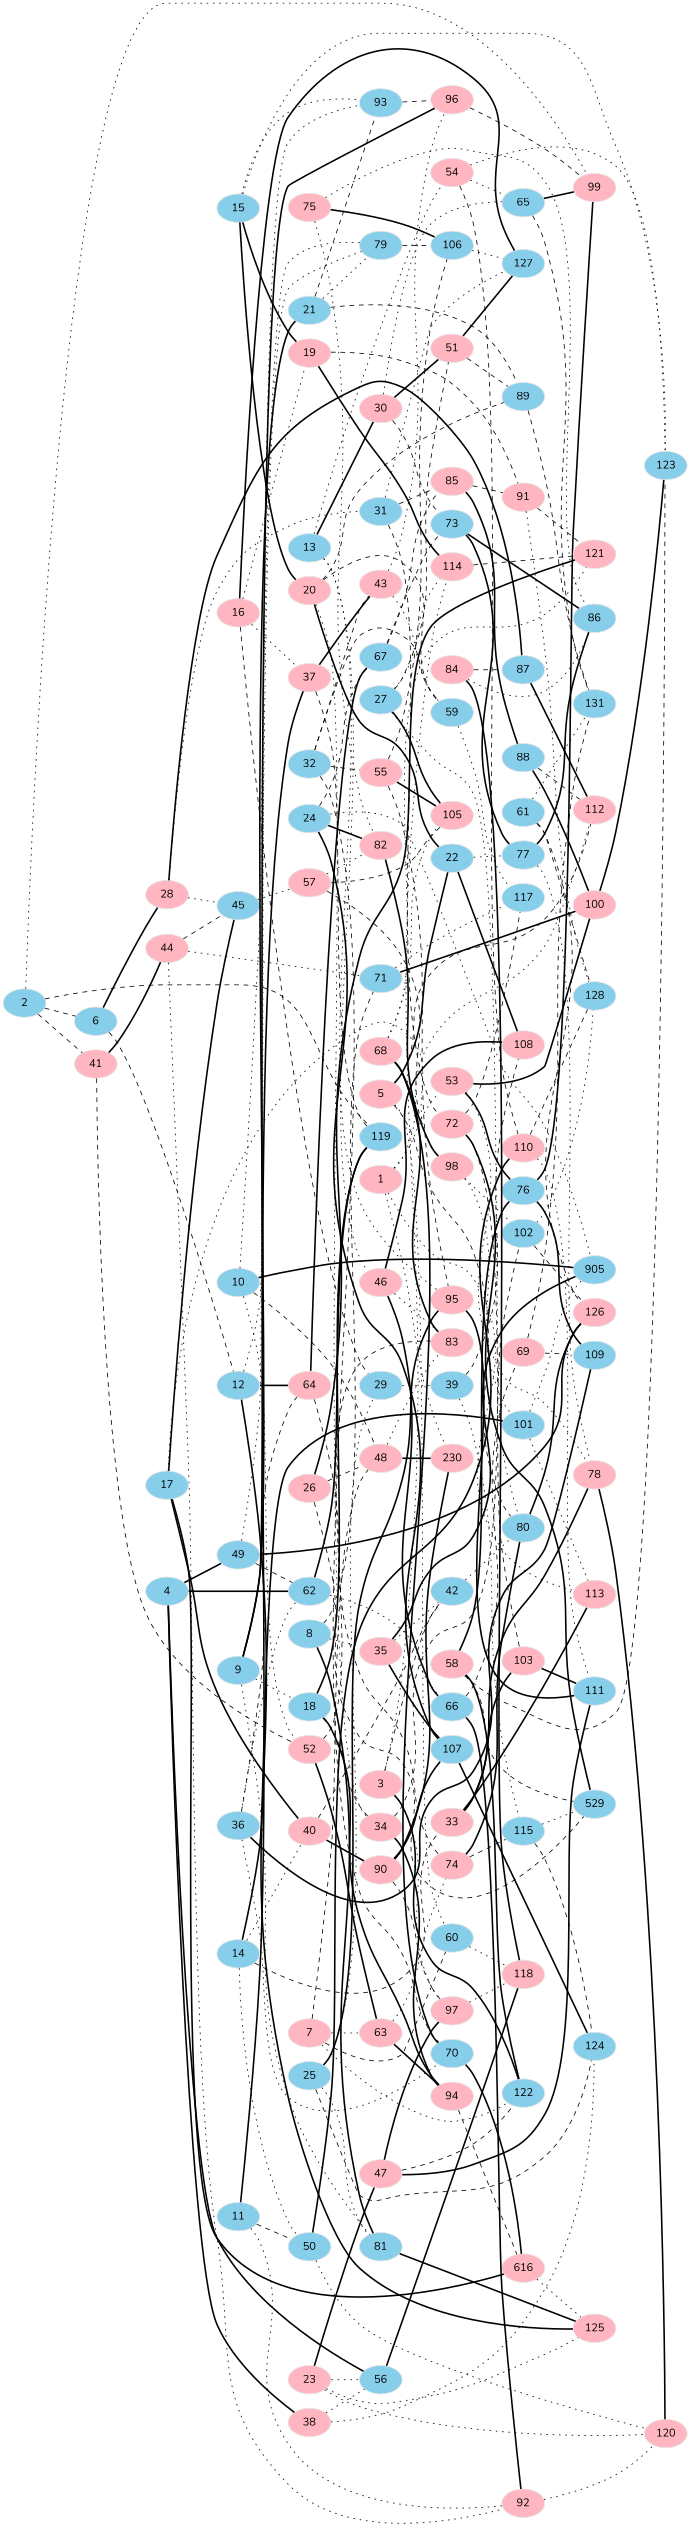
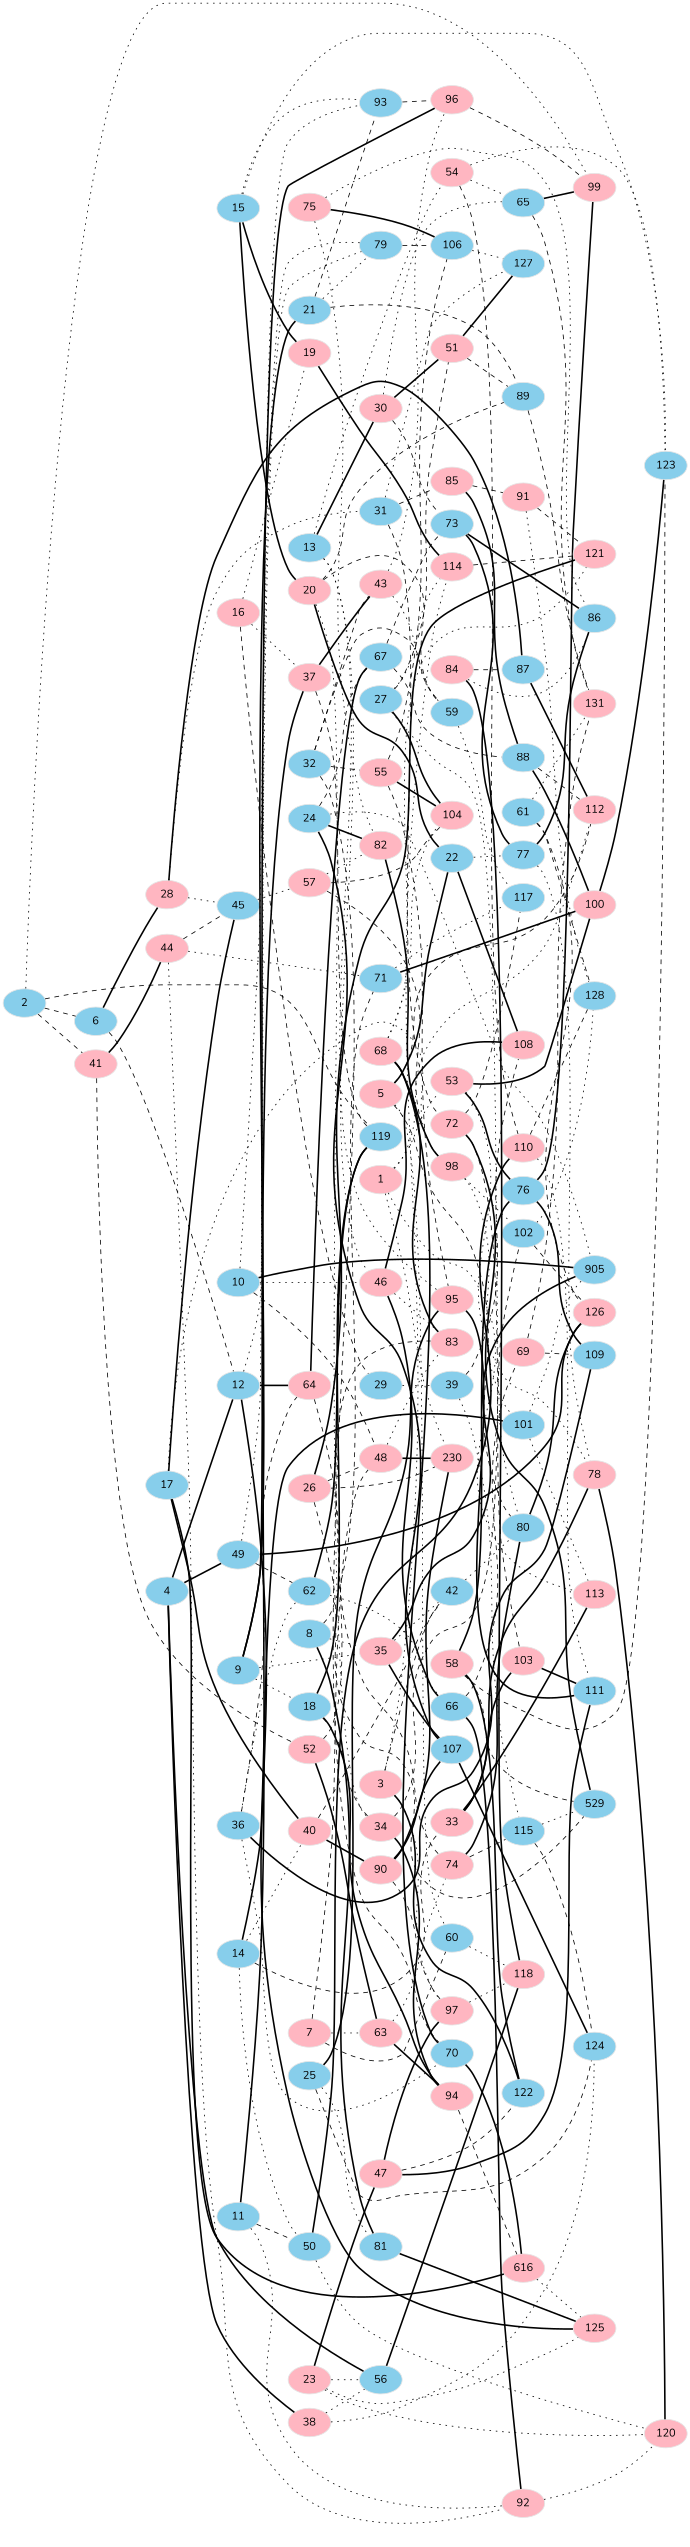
edge "127" -- "16": removed
edge "19" -- "91": removed
edge "85" -- "67": now "88" -- "67"
node "131": fillcolor skyblue -> lightpink
node "105": label "105" -> "104"
edge "230" -- "26": added
edge "10" -- "52": now "10" -- "46"
edge "4" -- "62": now "4" -- "12"
edge "29" -- "25": removed
edge "9" -- "81": now "9" -- "35"
edge "7" -- "122": removed
